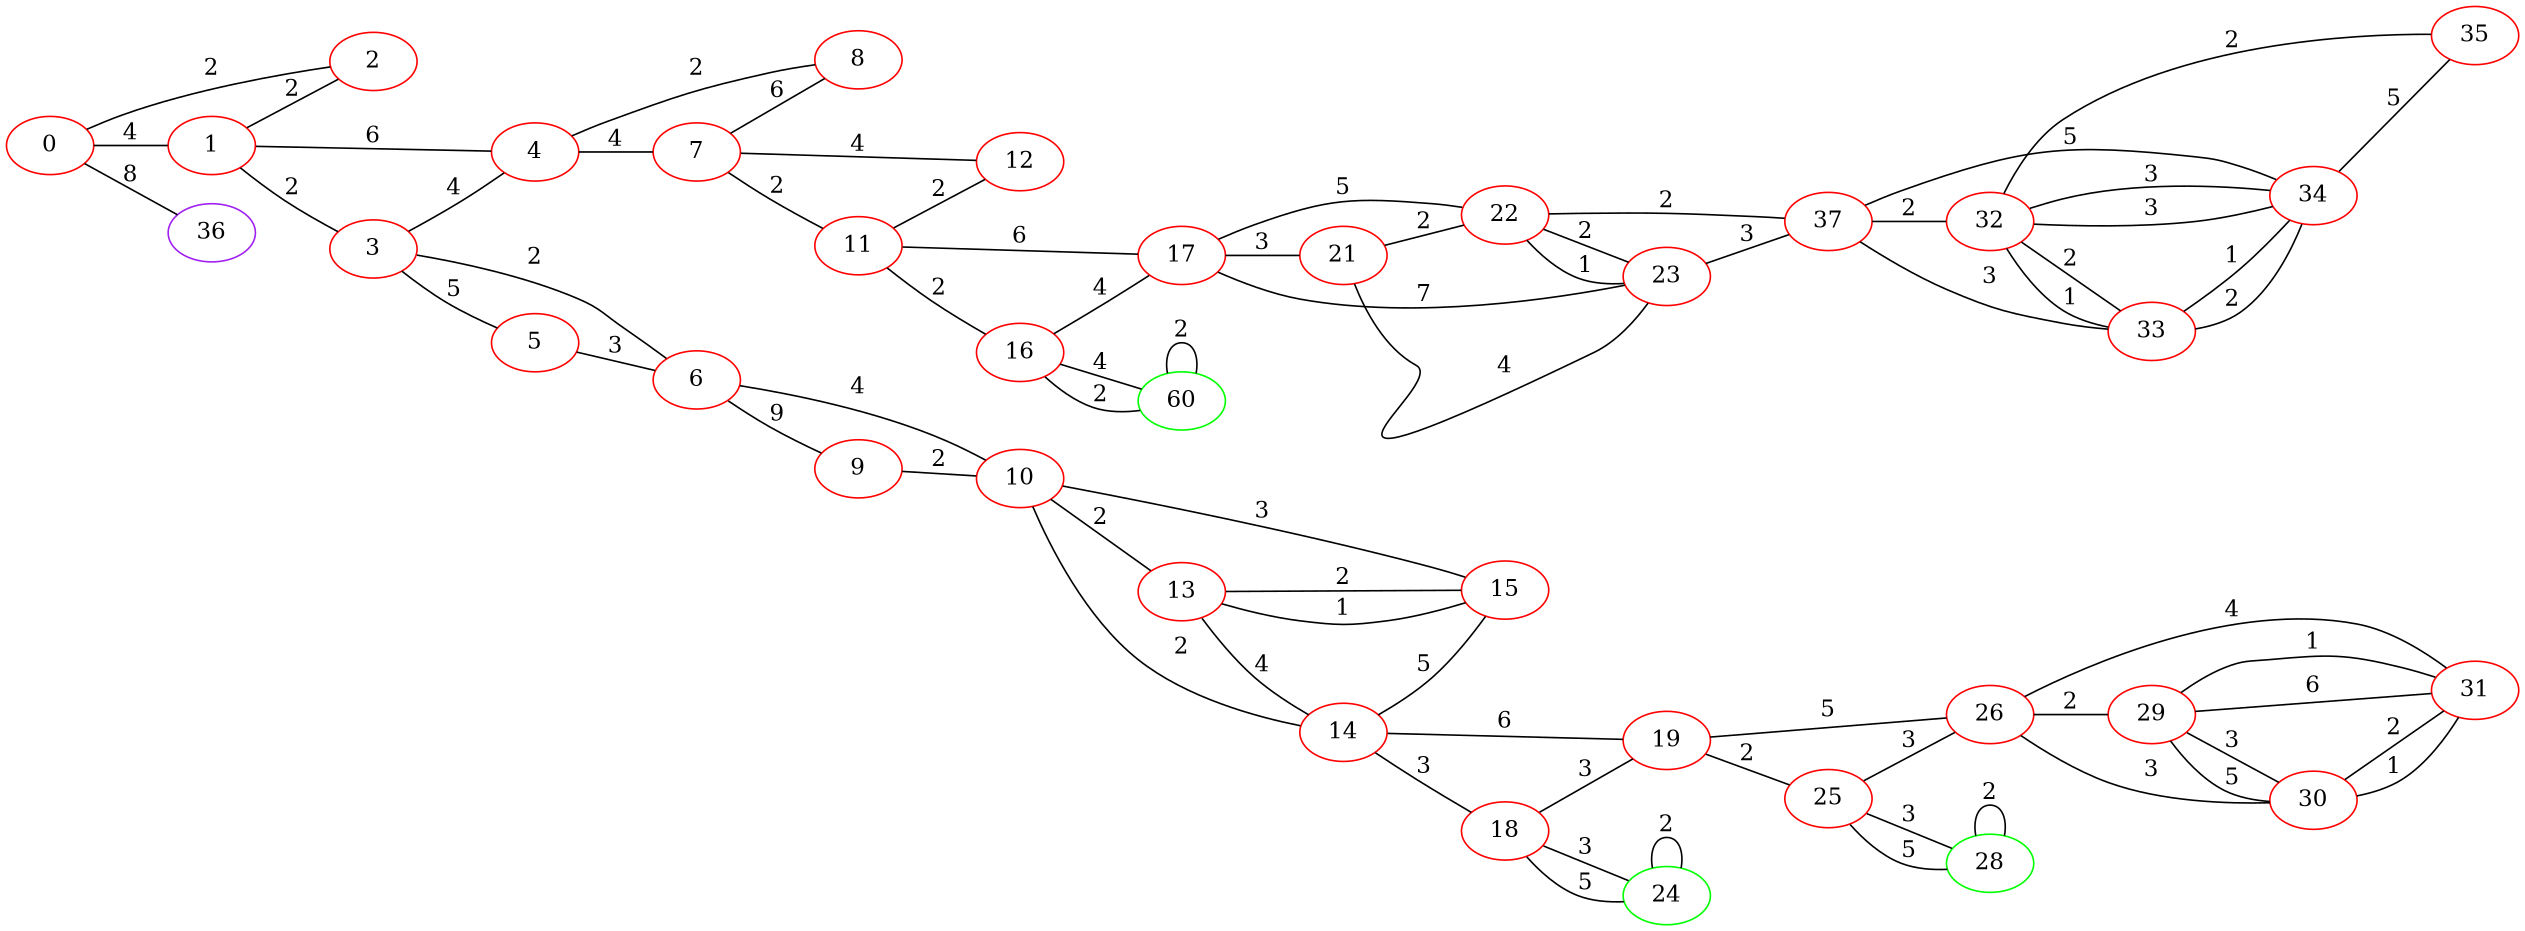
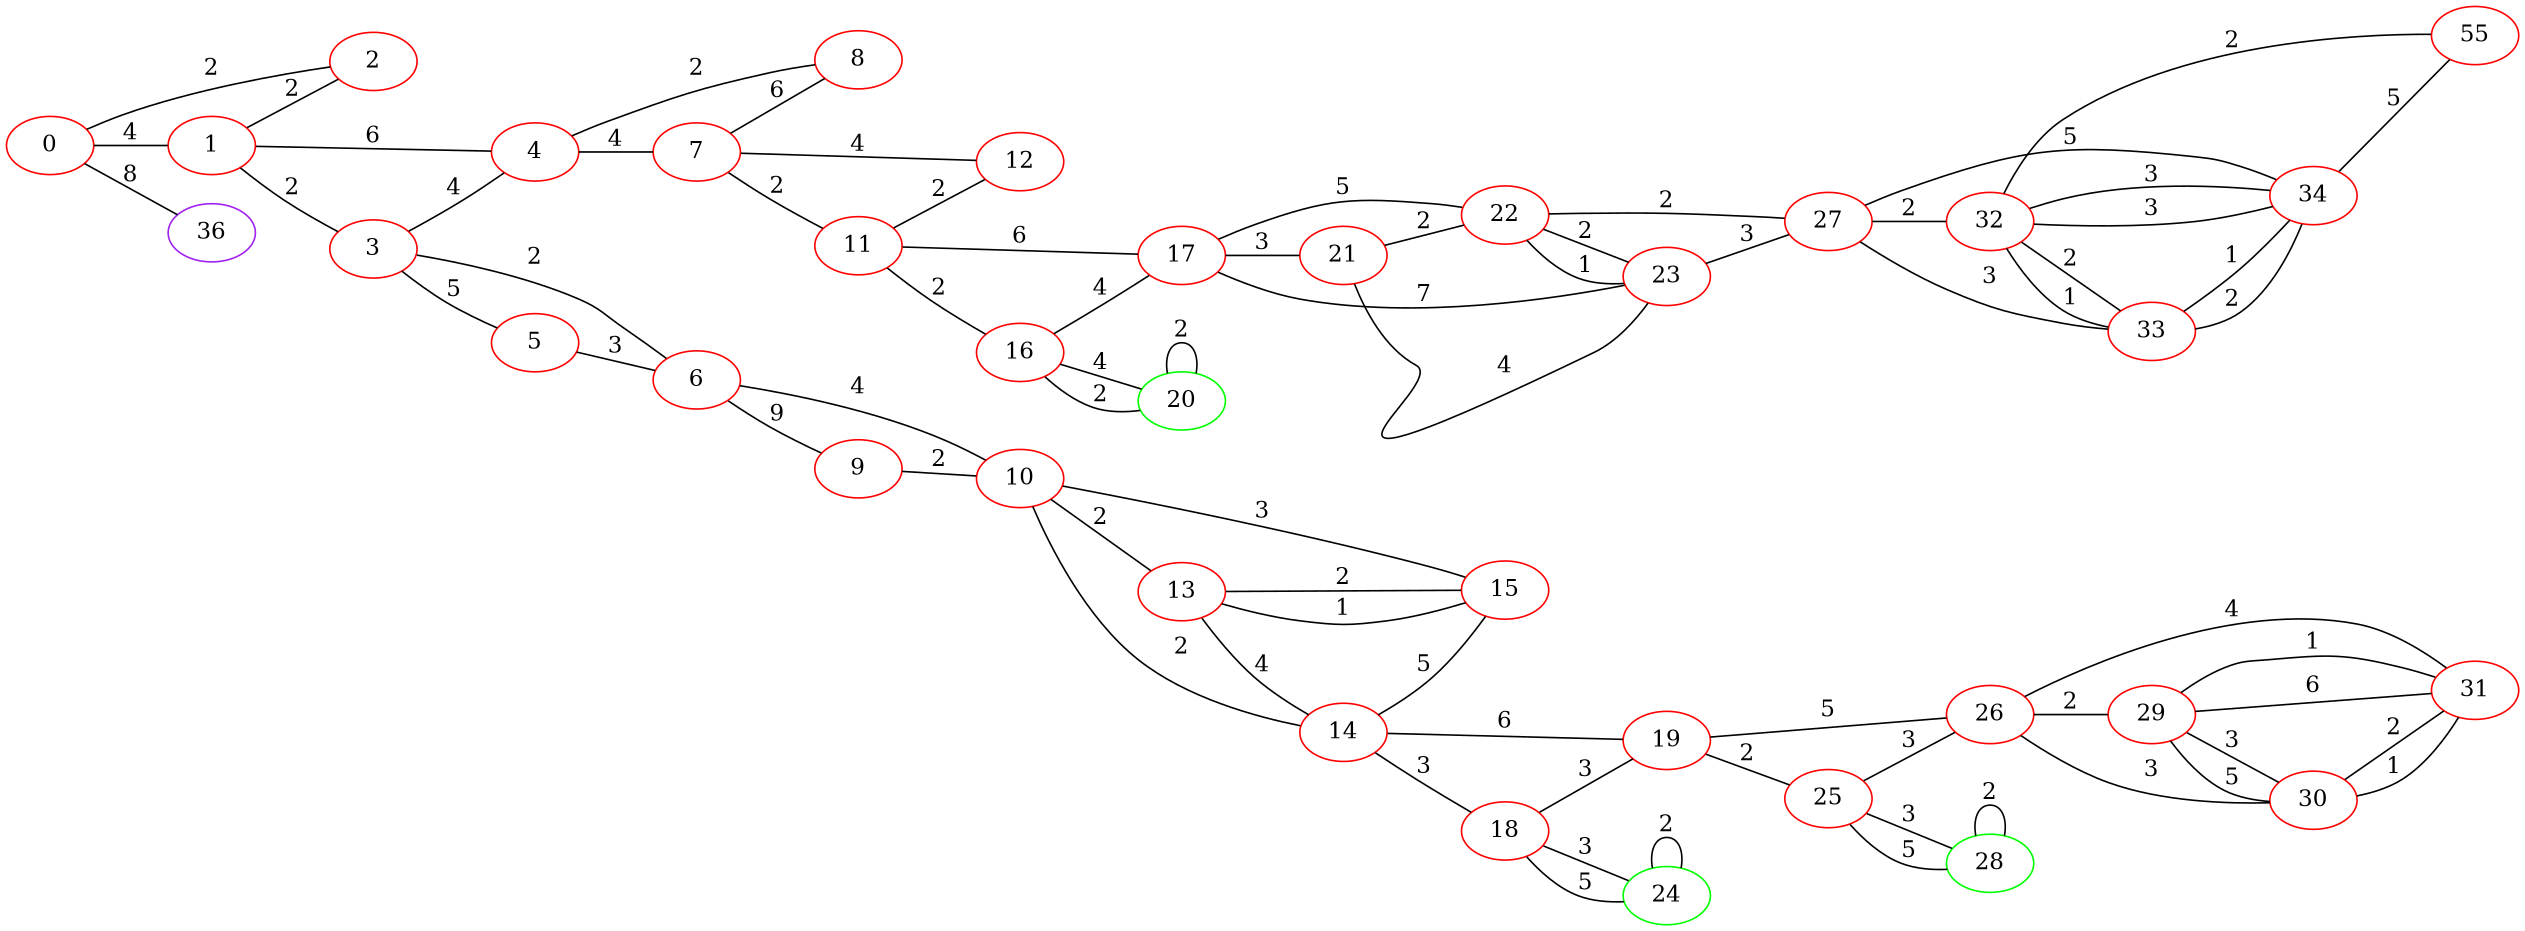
node "35": label "35" -> "55"
node "37": label "37" -> "27"
node "60": label "60" -> "20"
